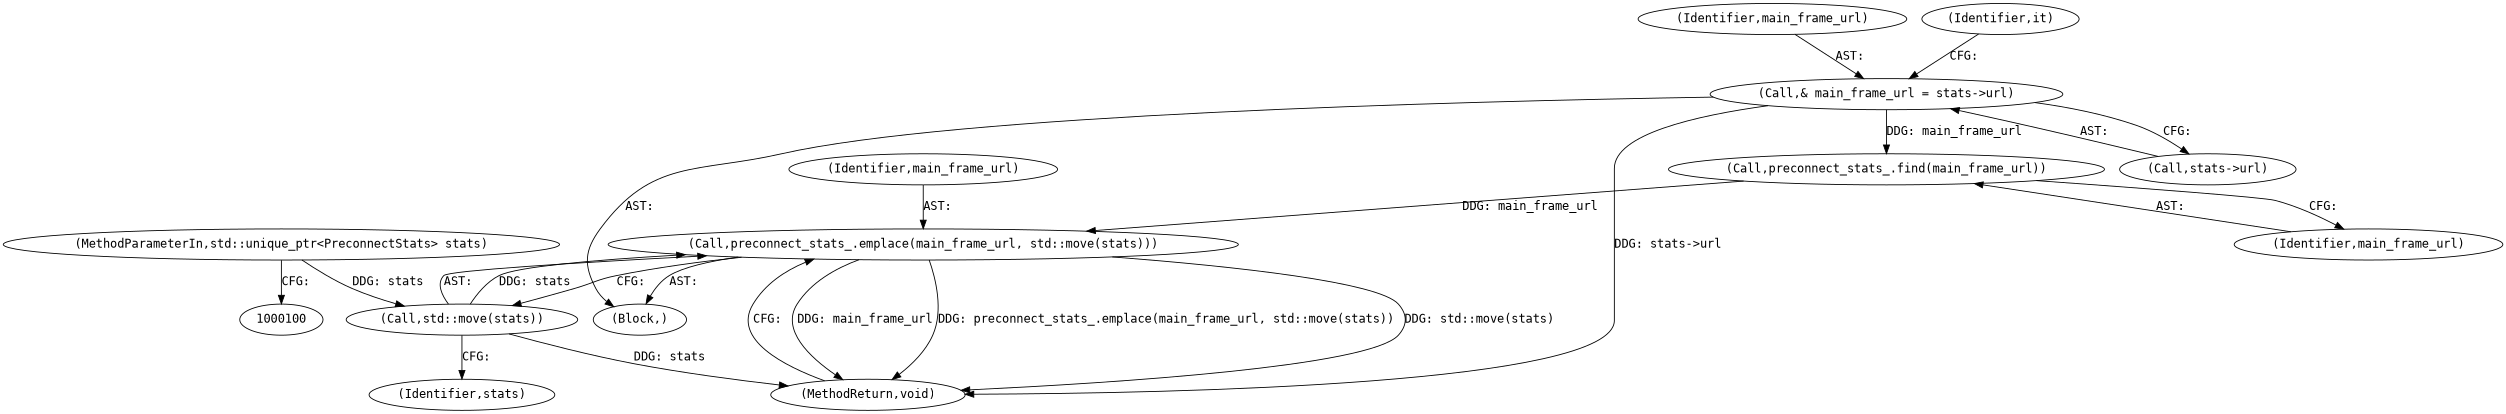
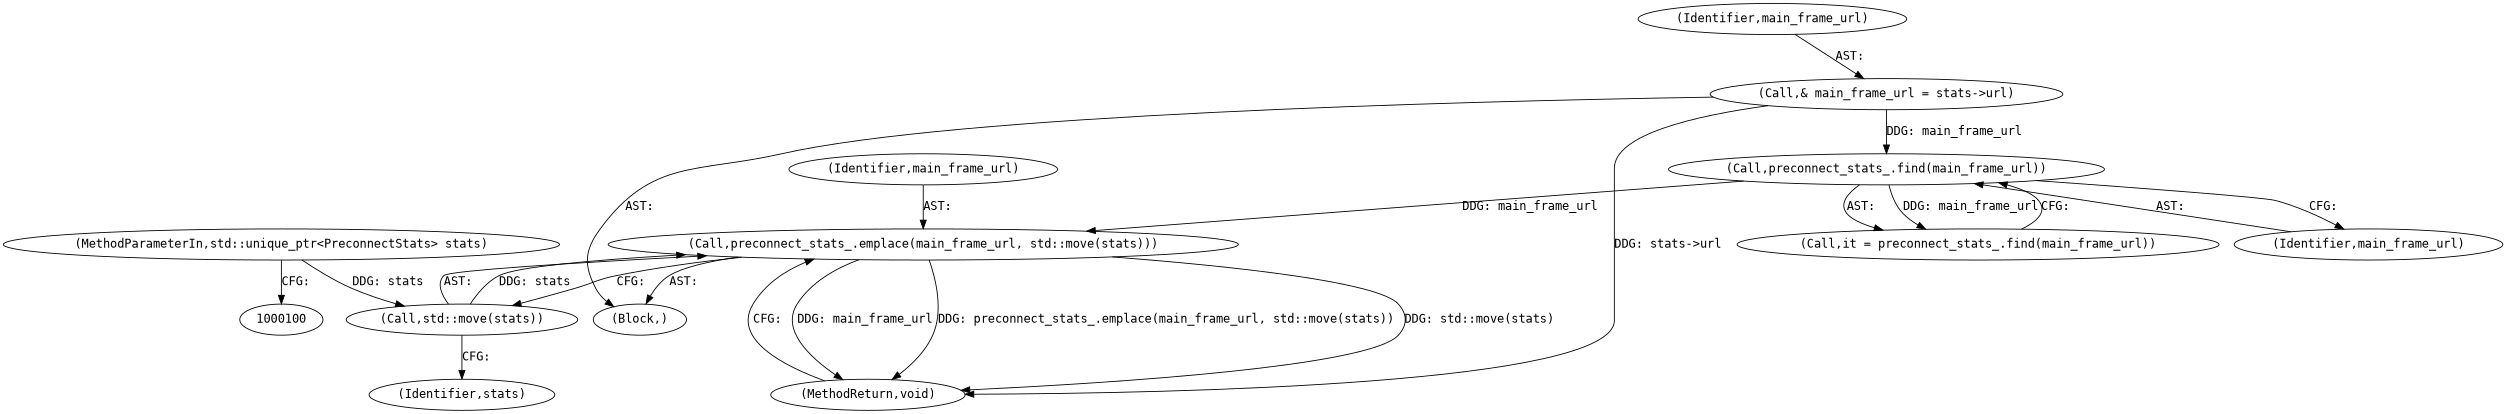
node "(Identifier,it)": removed
node "(Call,stats->url)": removed
node "(Call,it = preconnect_stats_.find(main_frame_url))": added
edge "(Call,std::move(stats))" -> "(MethodReturn,void)": removed, label "DDG: stats"
